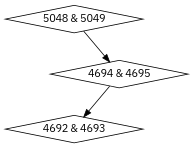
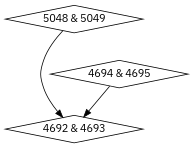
edge "5048 & 5049" -> "4694 & 4695": now "5048 & 5049" -> "4692 & 4693"
